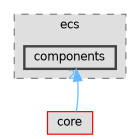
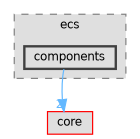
edge "core" -> "components": reversed
